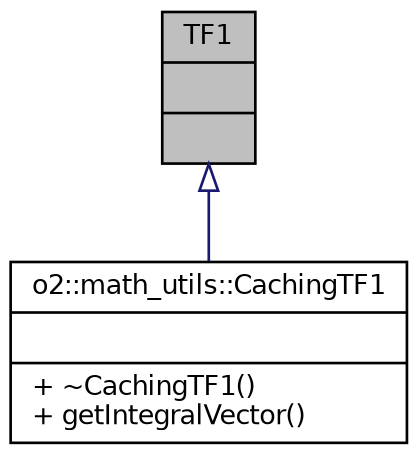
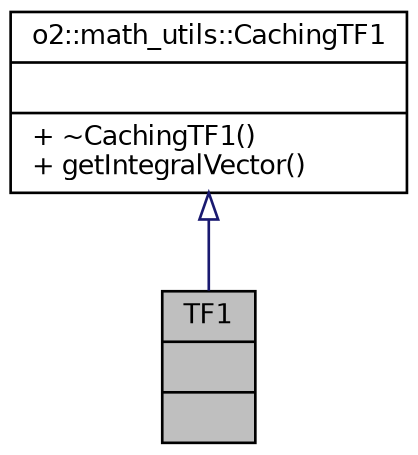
edge "o2::math_utils::CachingTF1" -> "TF1": reversed
